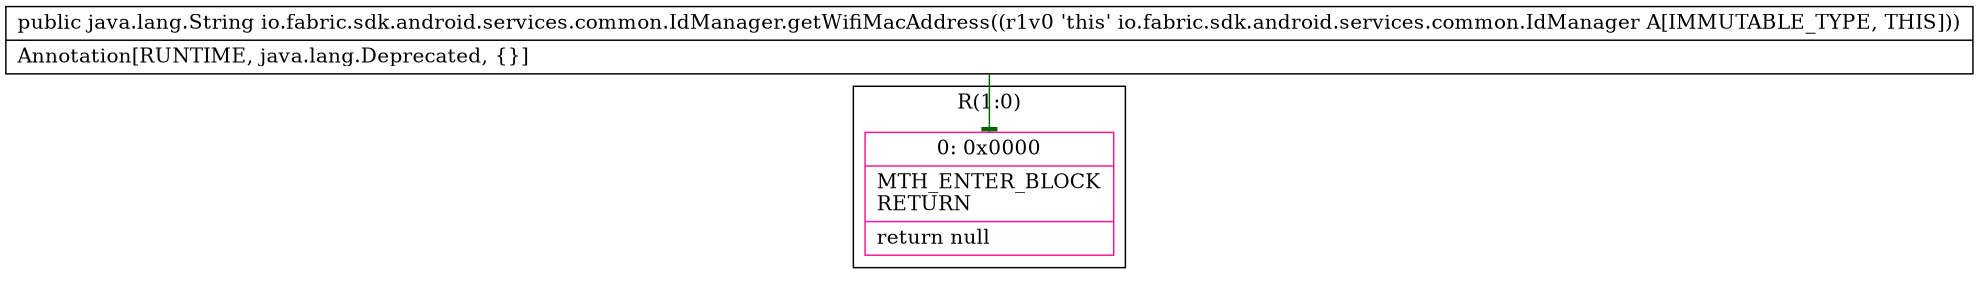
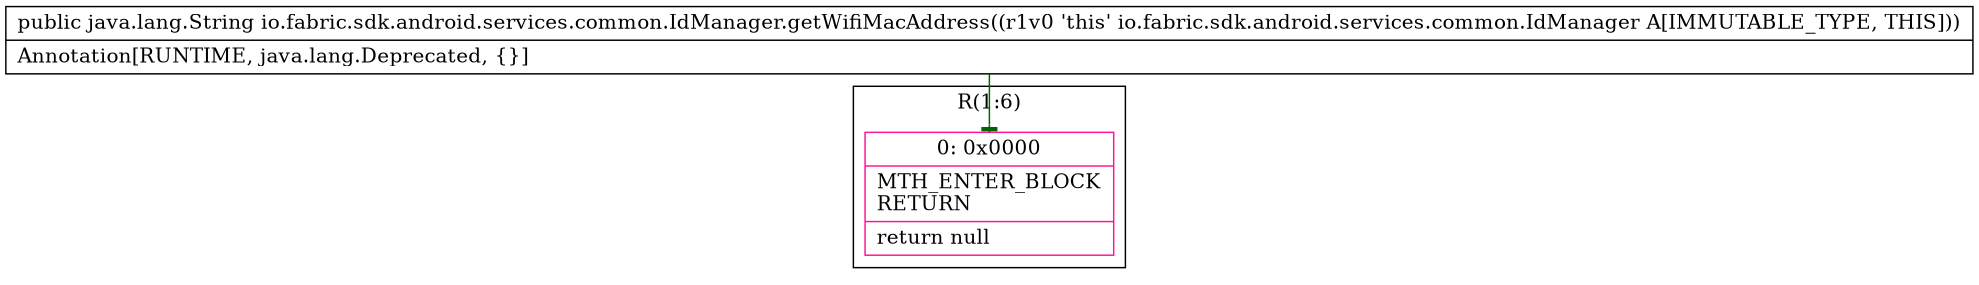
cluster "R(1:0)": label "R(1:0)" -> "R(1:6)"
